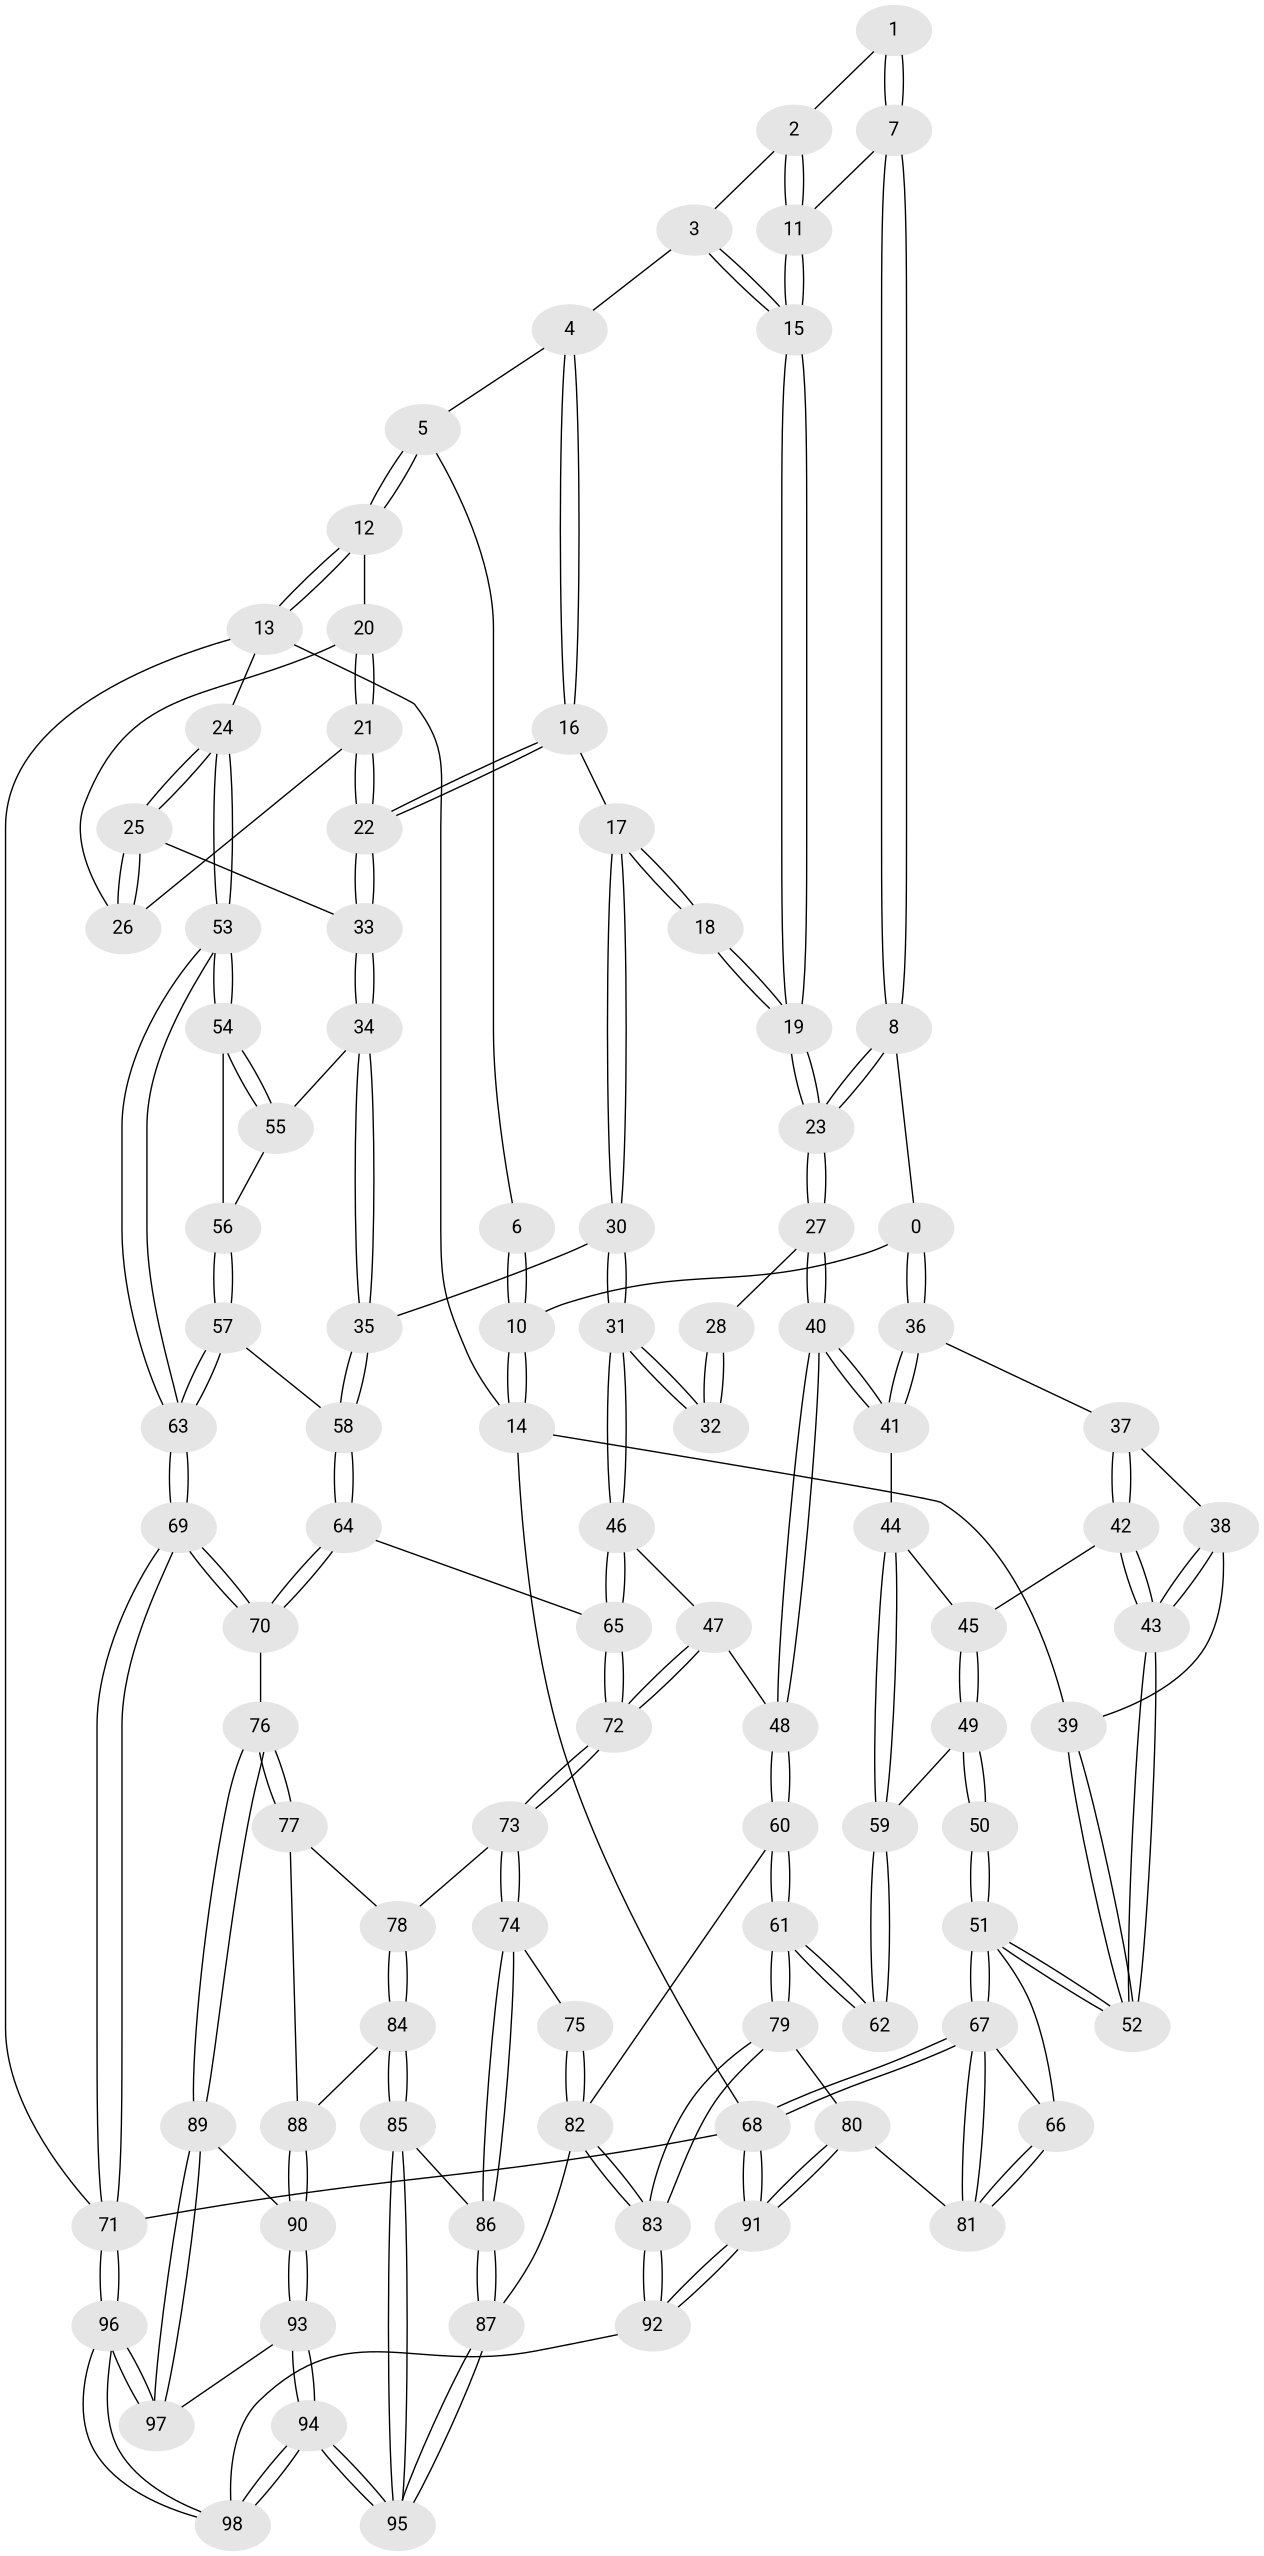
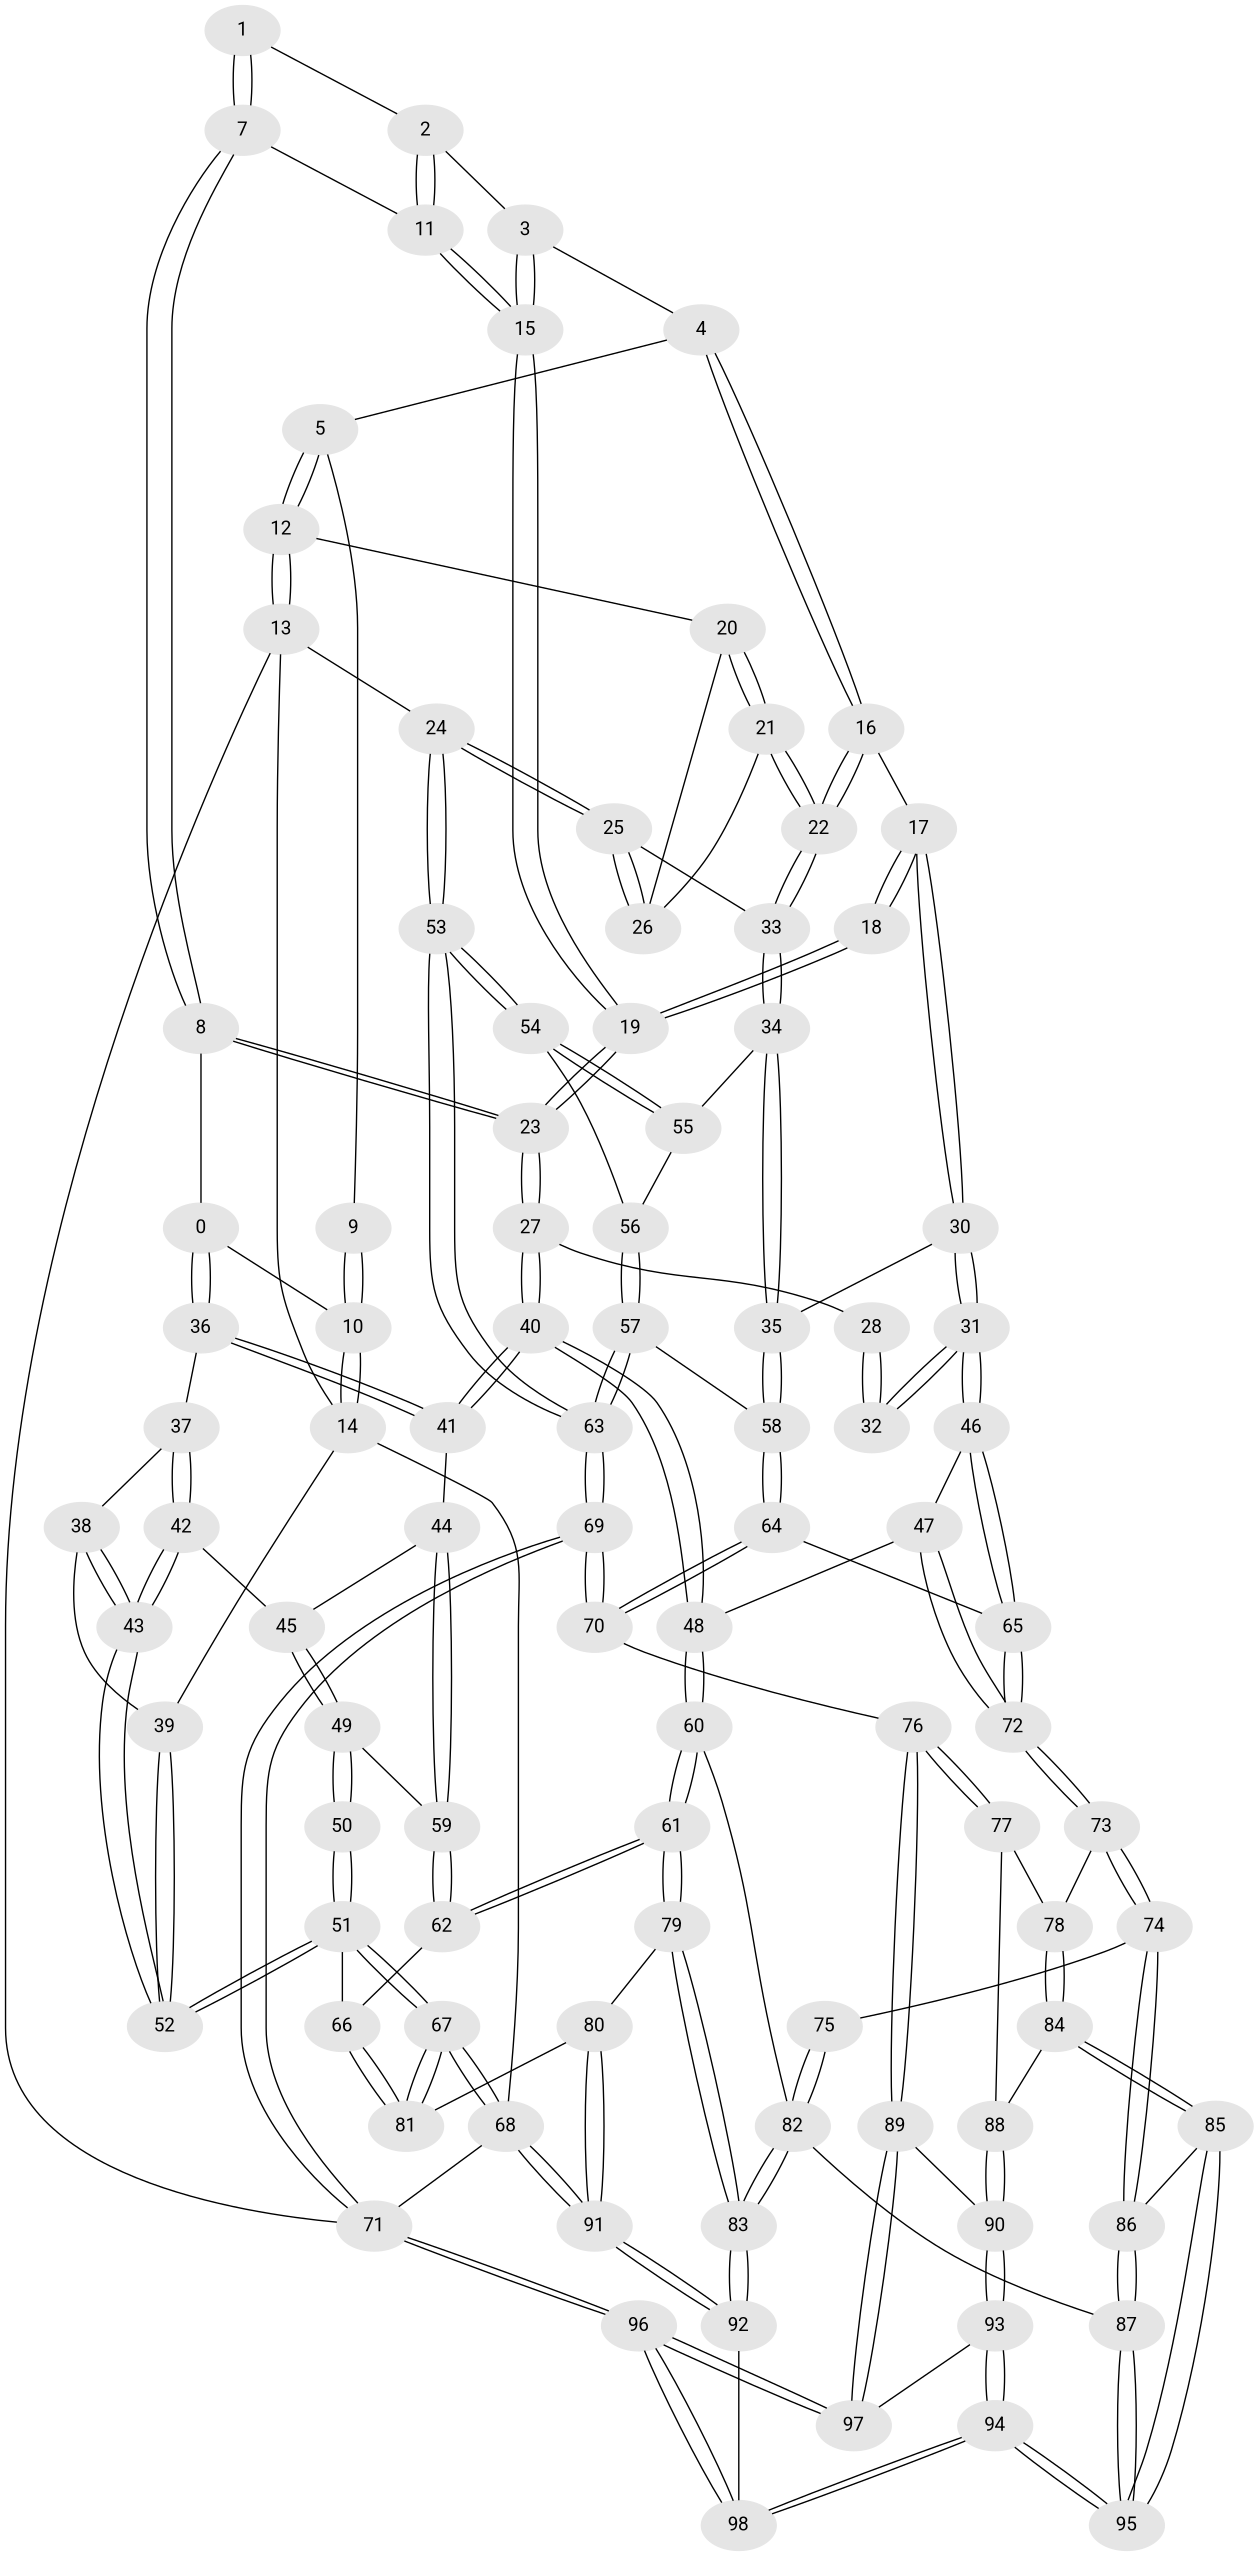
node "6": label "6" -> "9"
edge "67" -- "66": now "62" -- "66"
